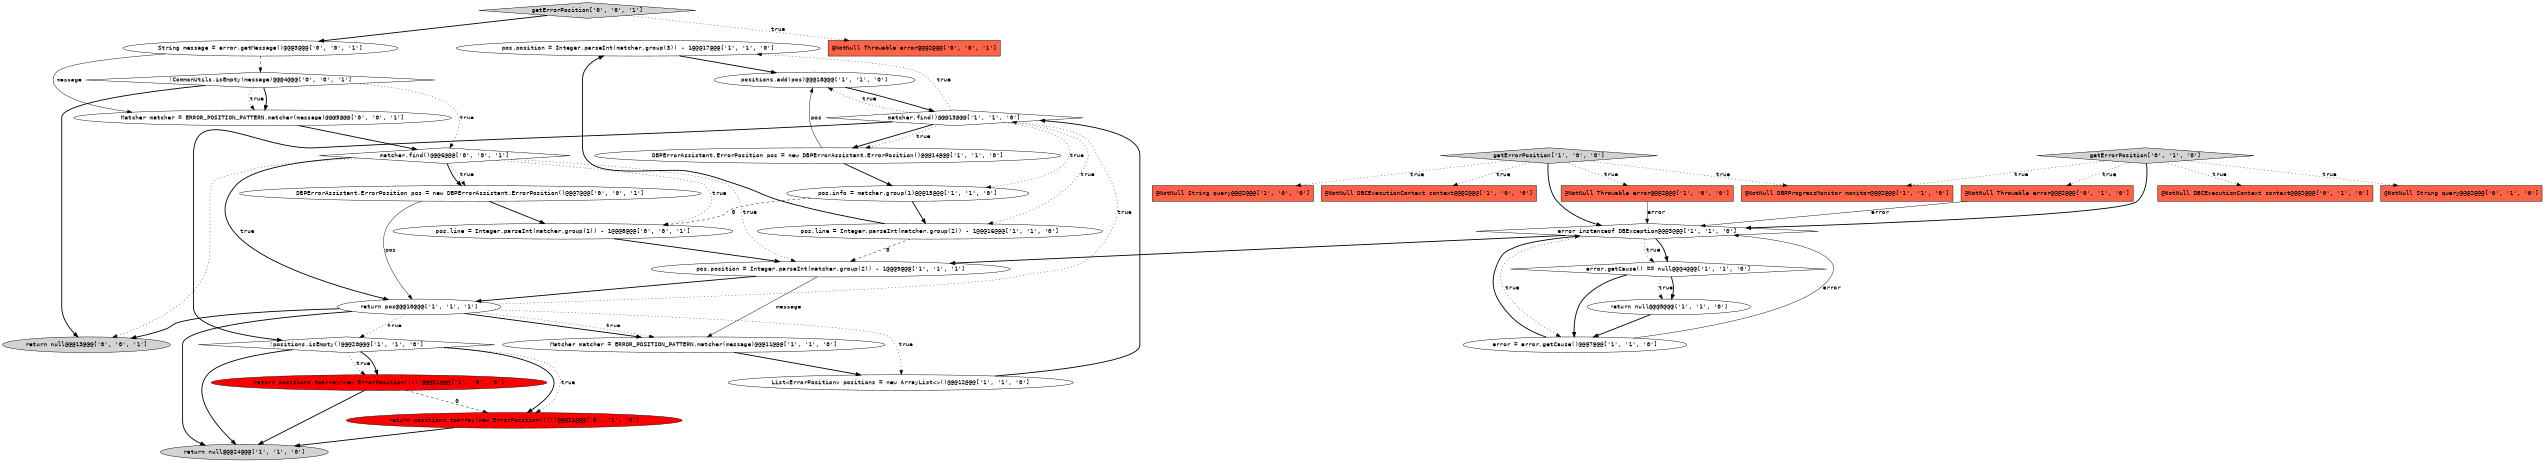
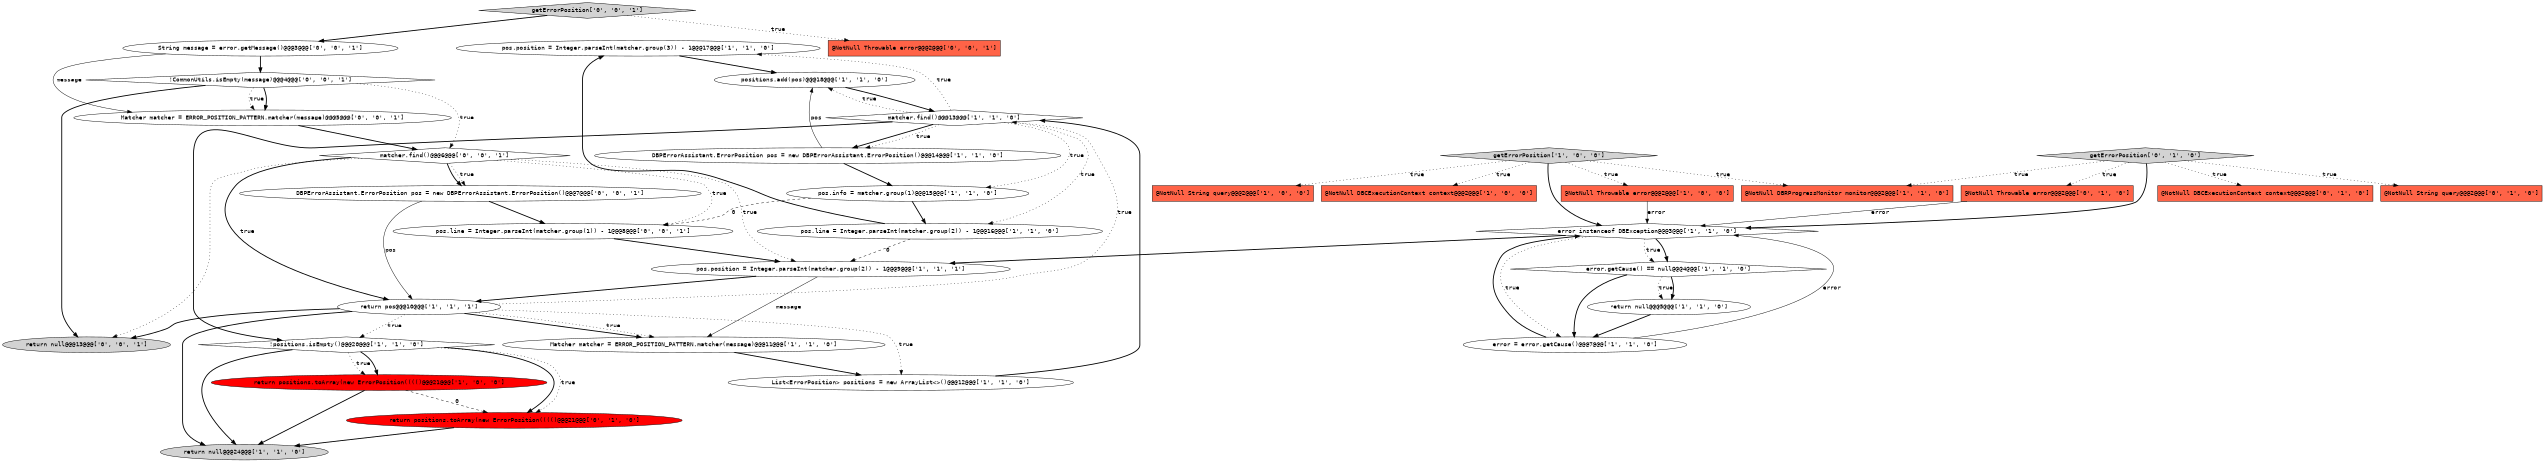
edge "String message = error.getMessage()@@@3@@@['0', '0', '1']" -> "!CommonUtils.isEmpty(message)@@@4@@@['0', '0', '1']": style dashed -> bold
